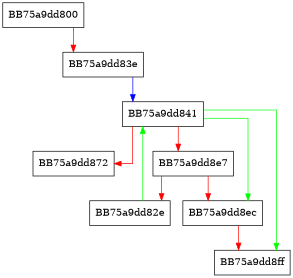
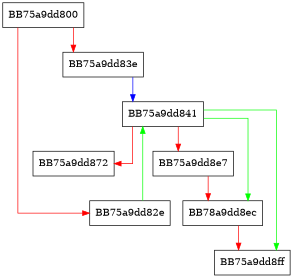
edge "BB75a9dd8e7" -> "BB75a9dd82e": now "BB75a9dd800" -> "BB75a9dd82e"
node "BB75a9dd8ec": label "BB75a9dd8ec" -> "BB78a9dd8ec"
